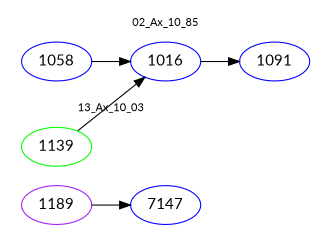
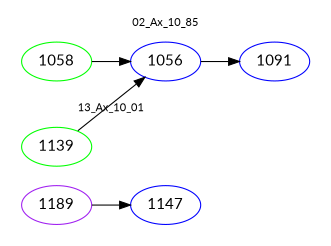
node "1058": color blue -> green
node "1016": label "1016" -> "1056"
cluster "13_Ax_10_03": label "13_Ax_10_03" -> "13_Ax_10_01"
node "7147": label "7147" -> "1147"
